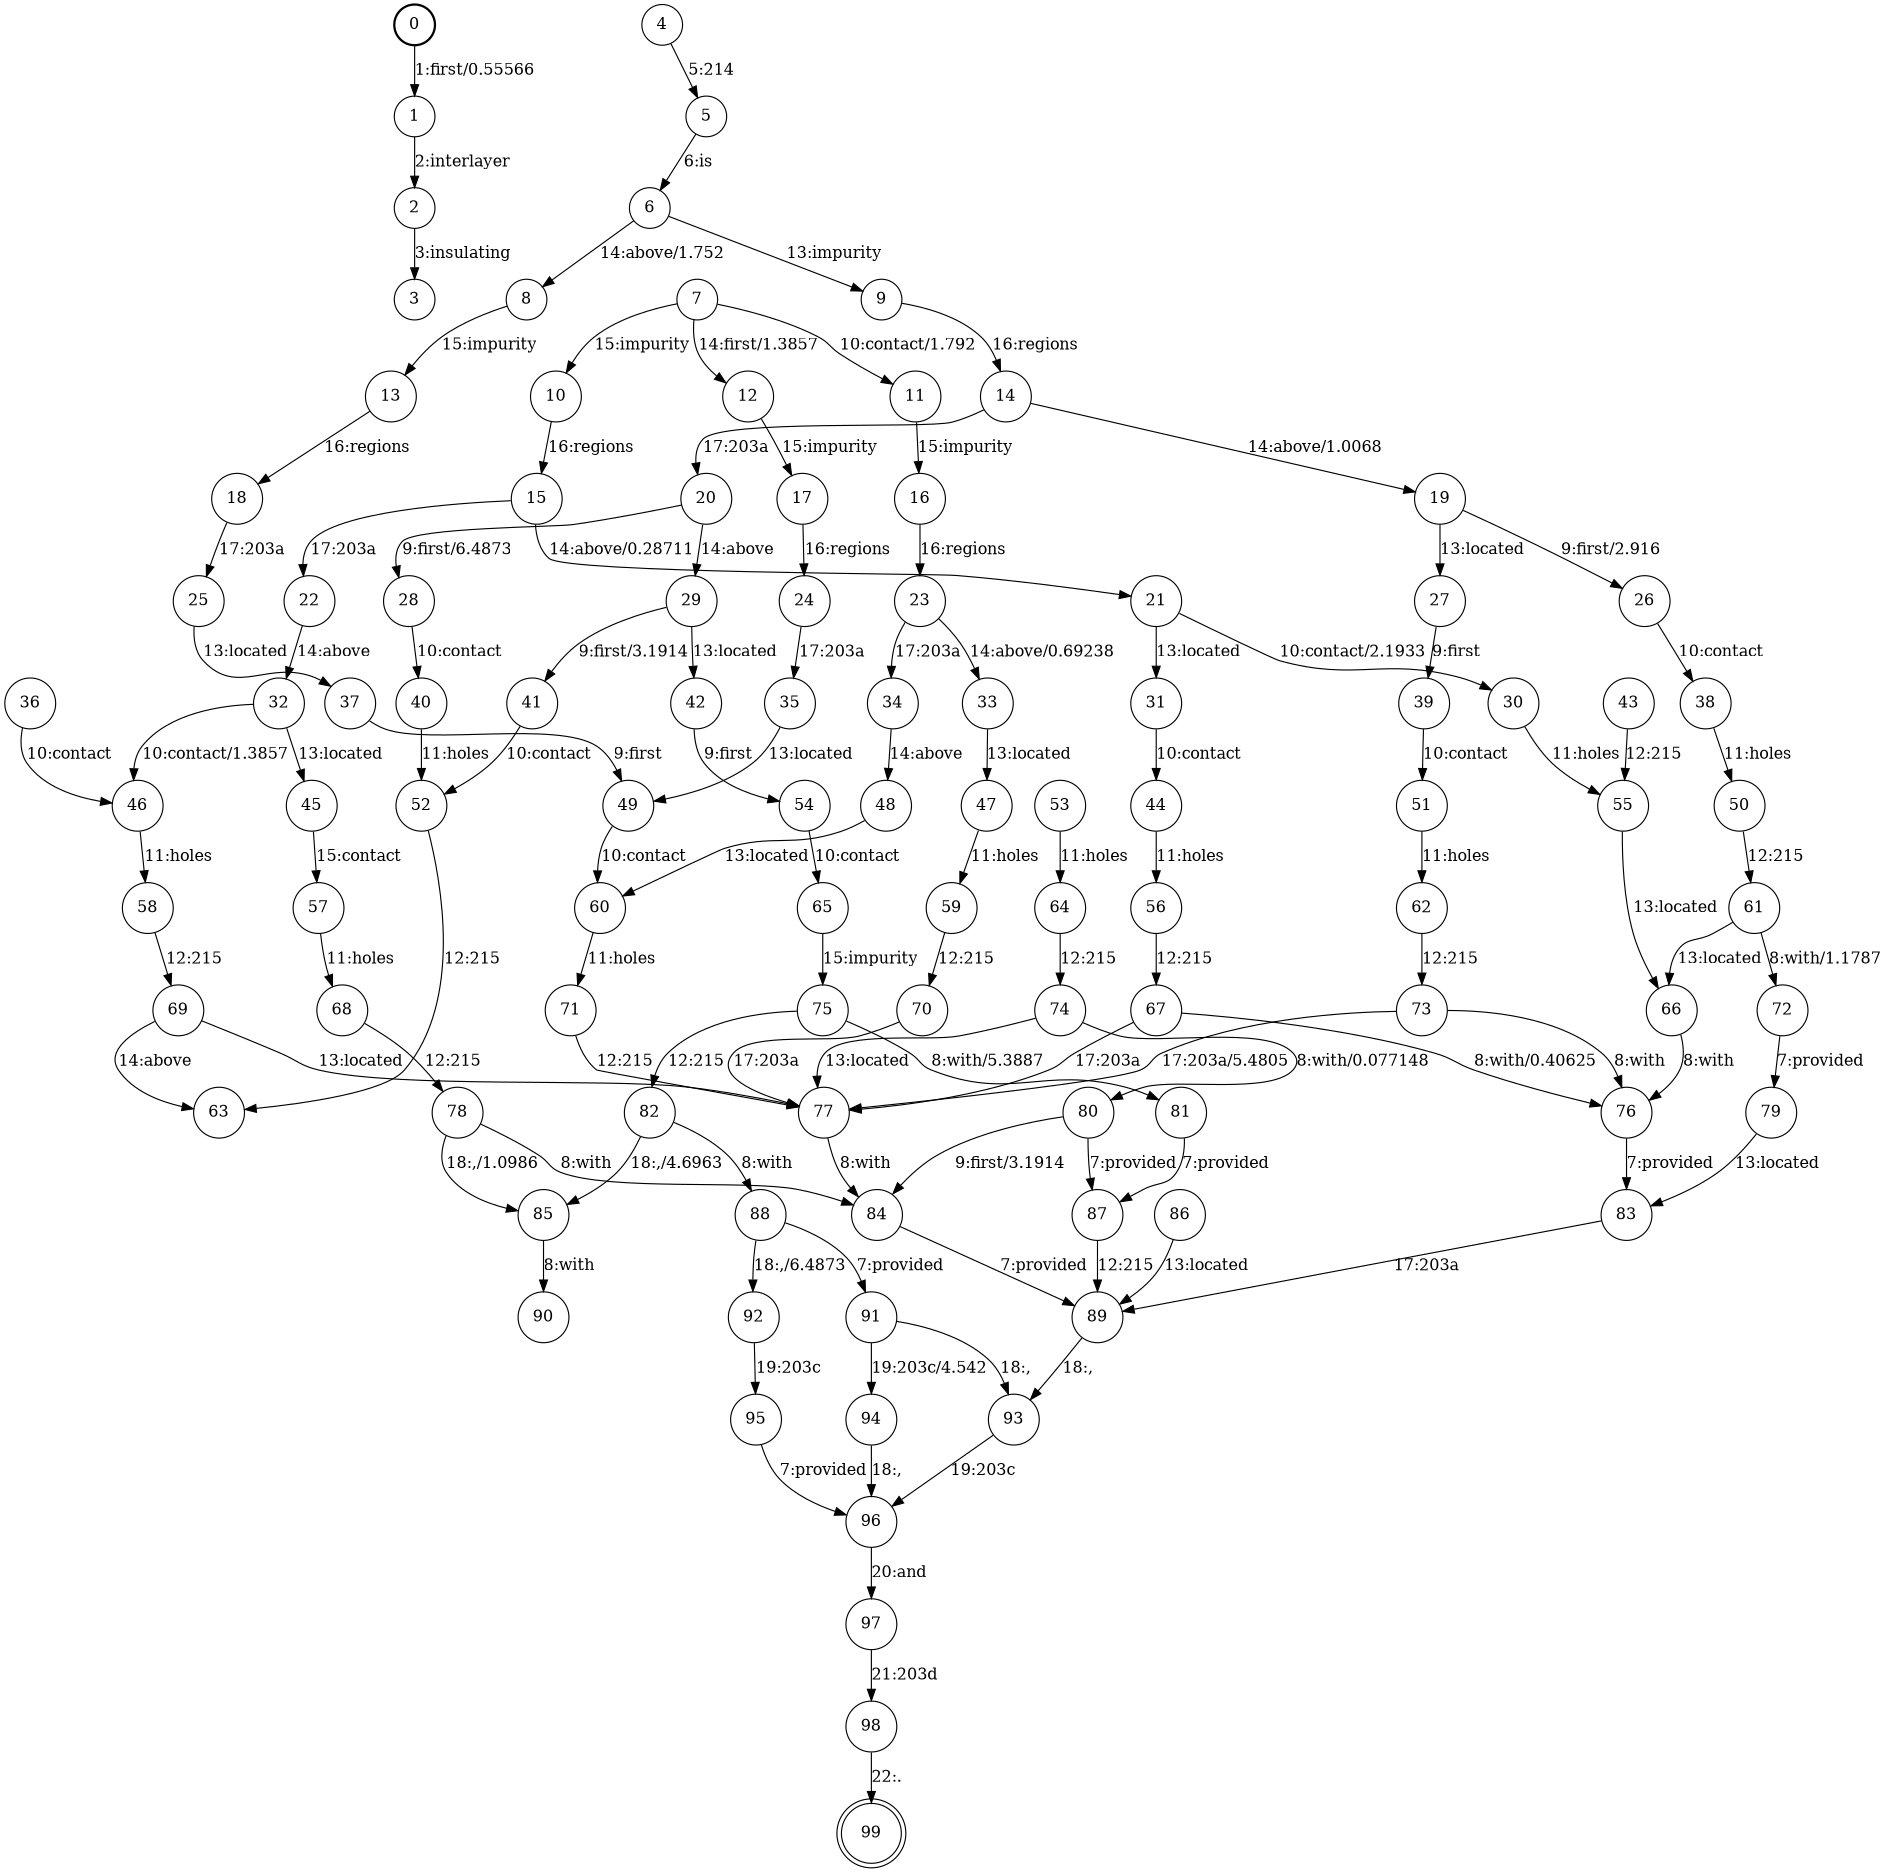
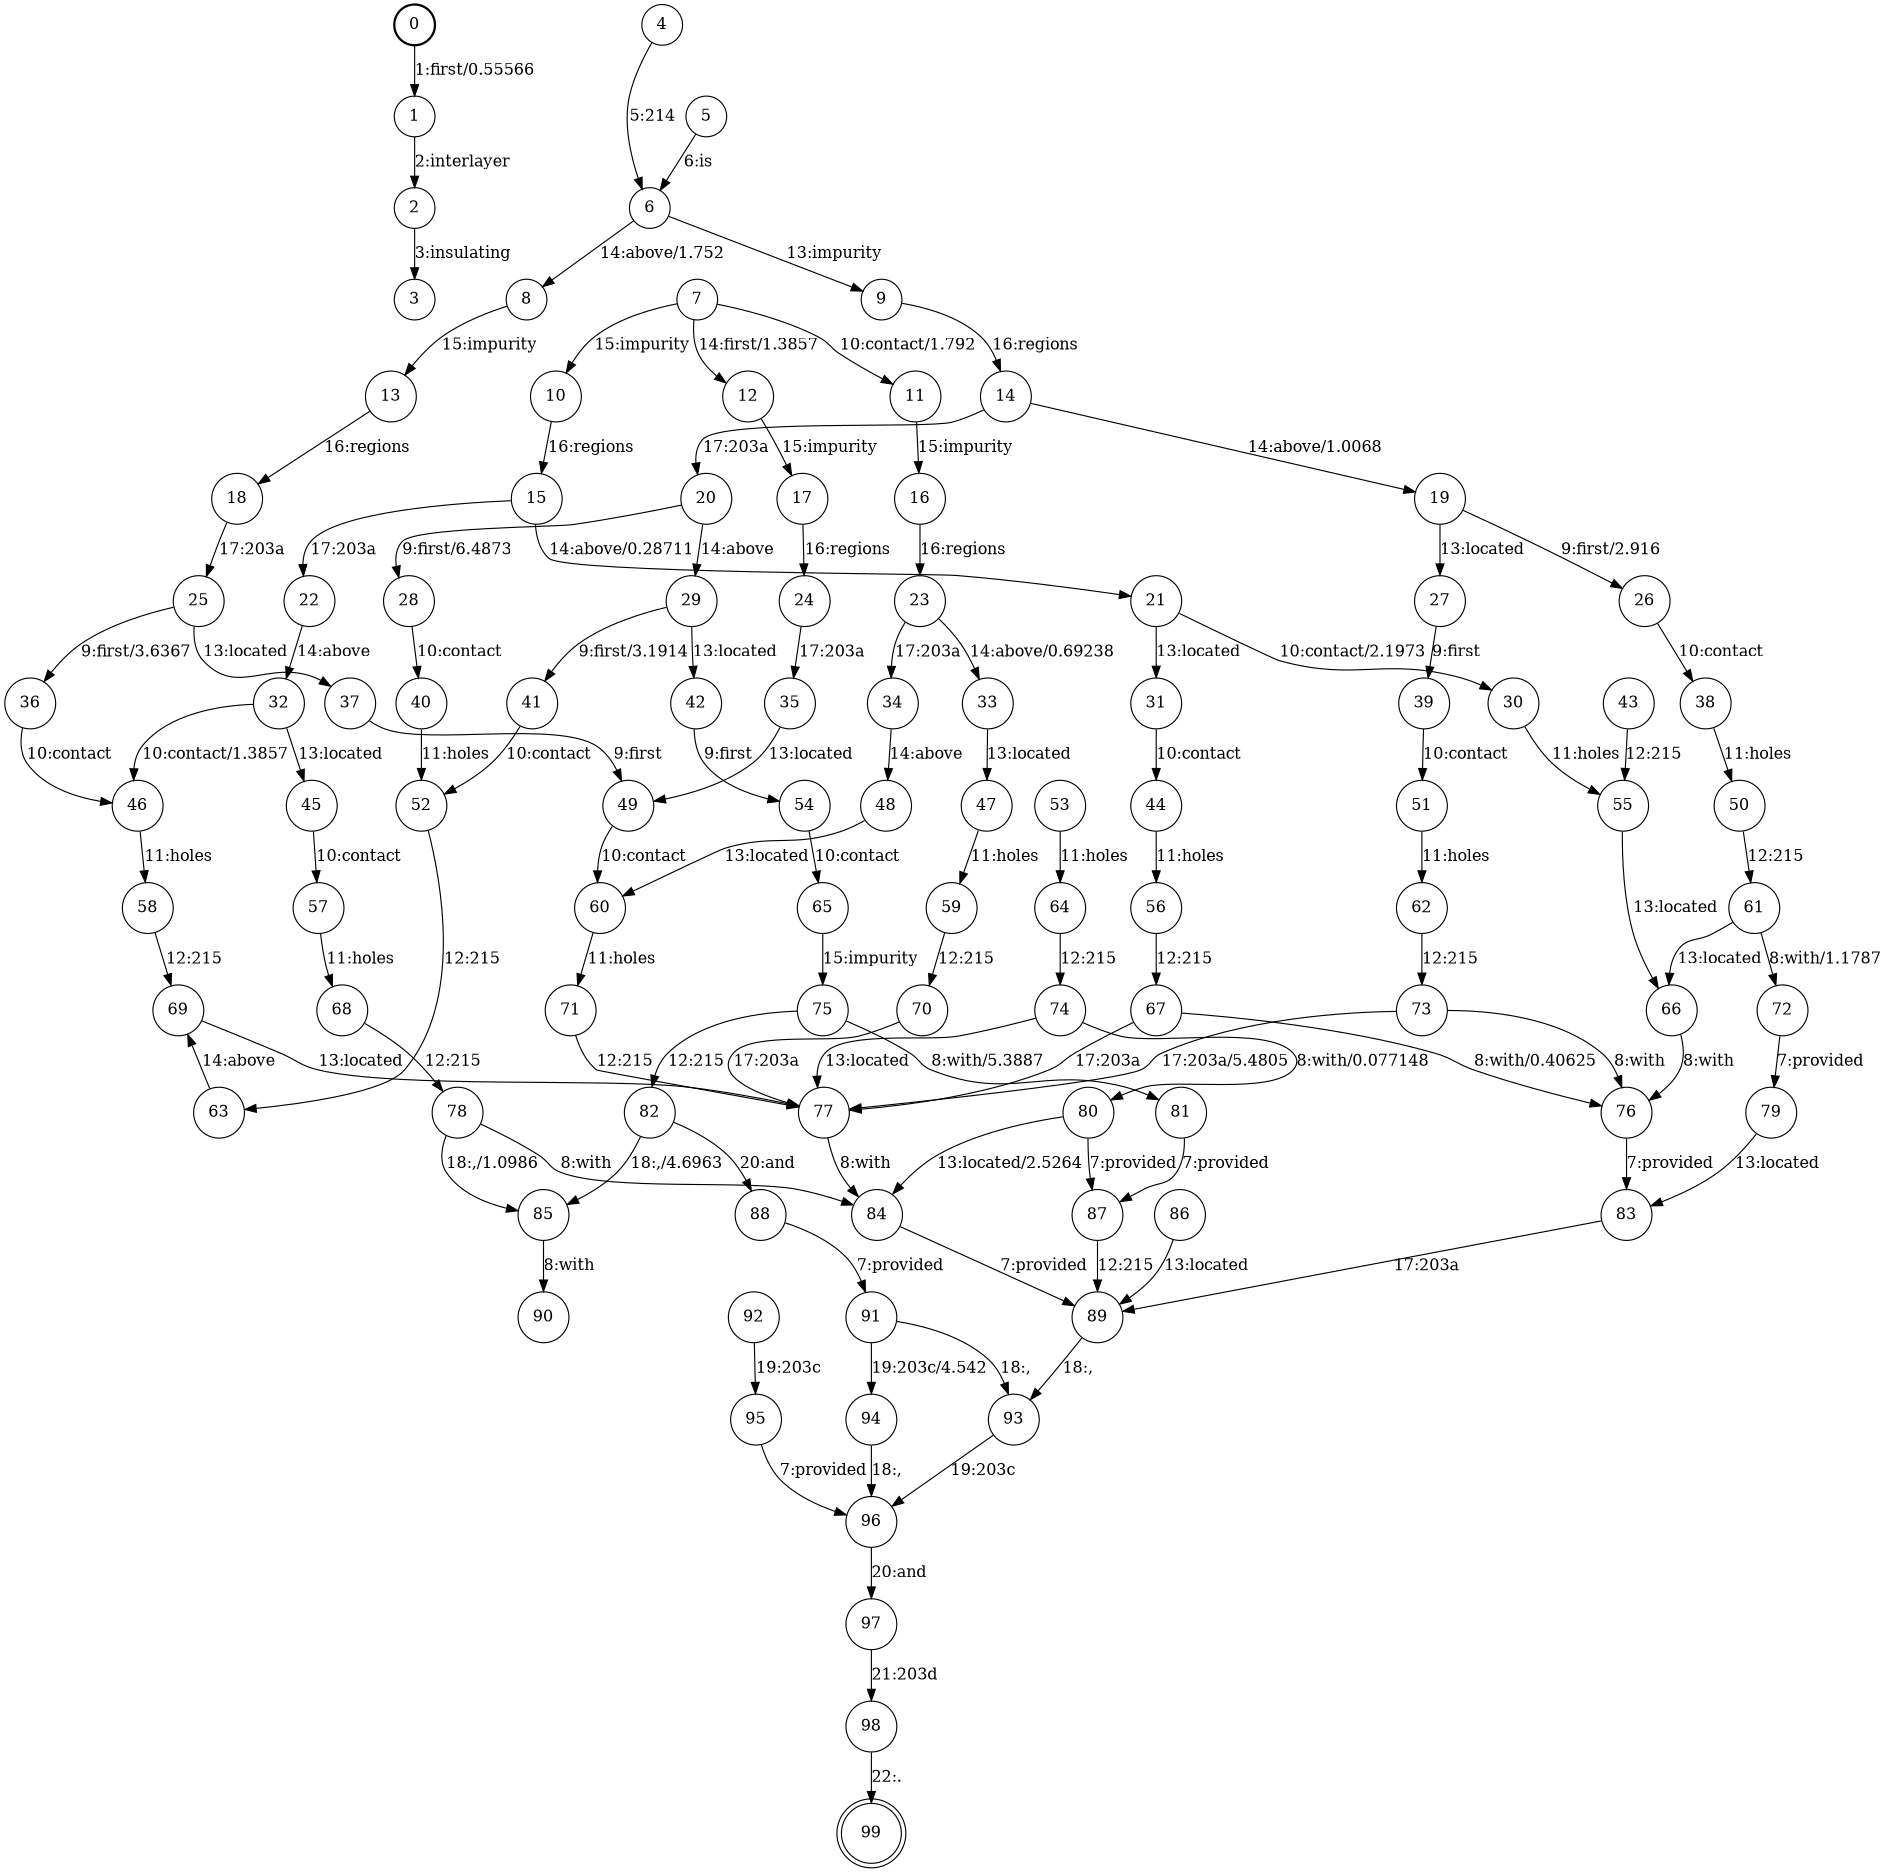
edge "4" -> "5": now "4" -> "6"
edge "25" -> "36": added, label "9:first/3.6367"
edge "21" -> "30": label "10:contact/2.1933" -> "10:contact/2.1973"
edge "45" -> "57": label "15:contact" -> "10:contact"
edge "69" -> "63": reversed
edge "82" -> "88": label "8:with" -> "20:and"
edge "80" -> "84": label "9:first/3.1914" -> "13:located/2.5264"
edge "88" -> "92": removed, label "18:,/6.4873"
